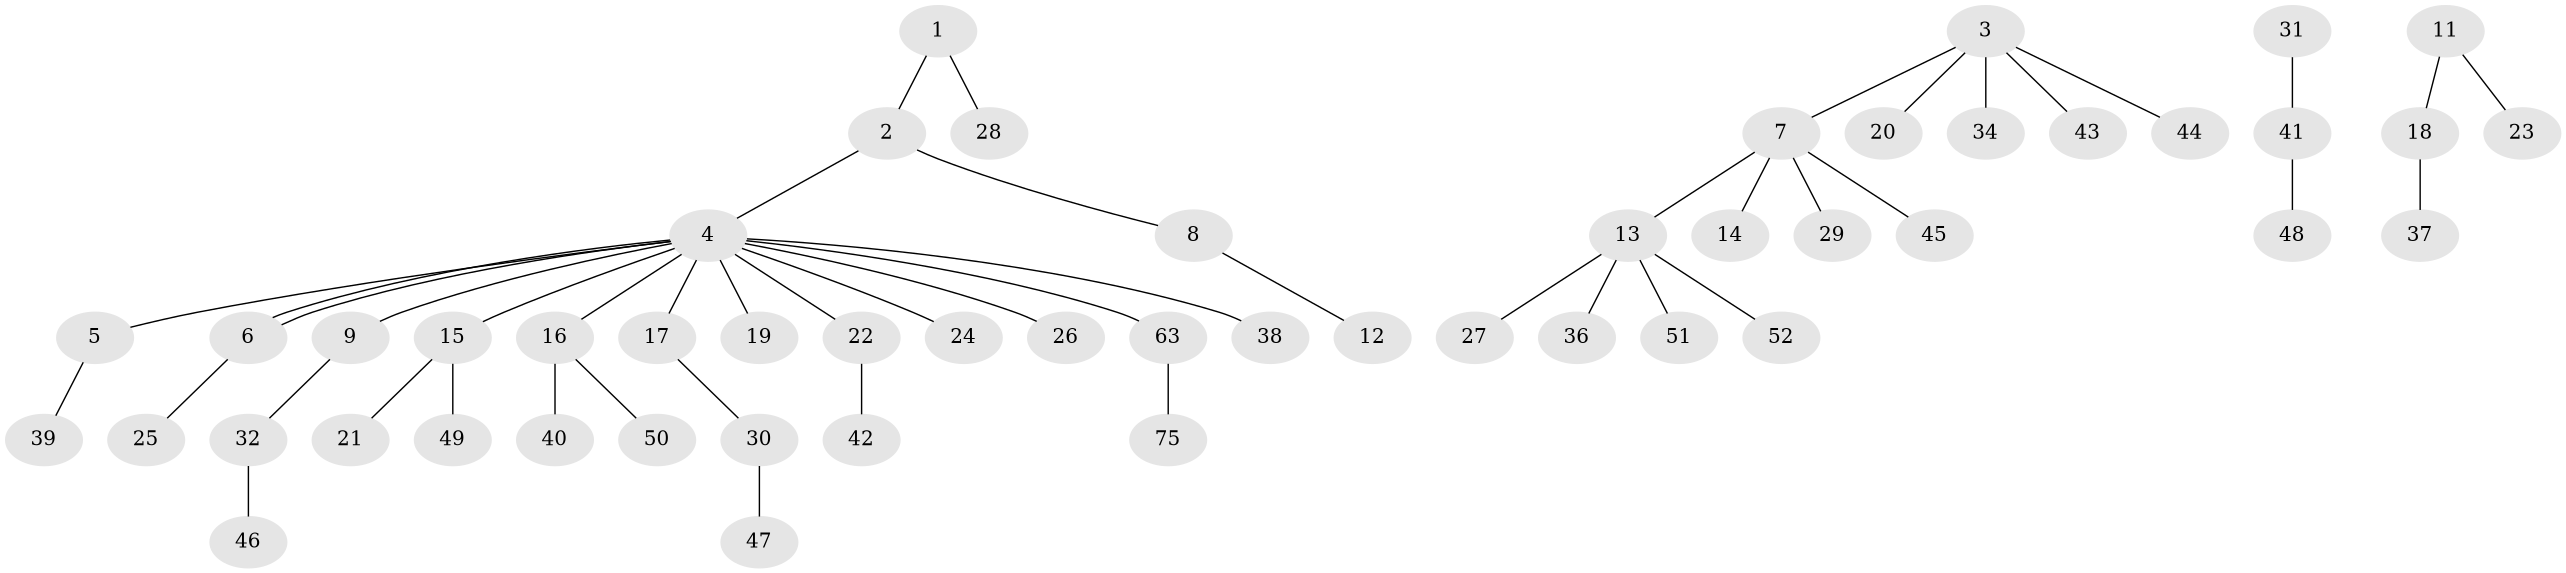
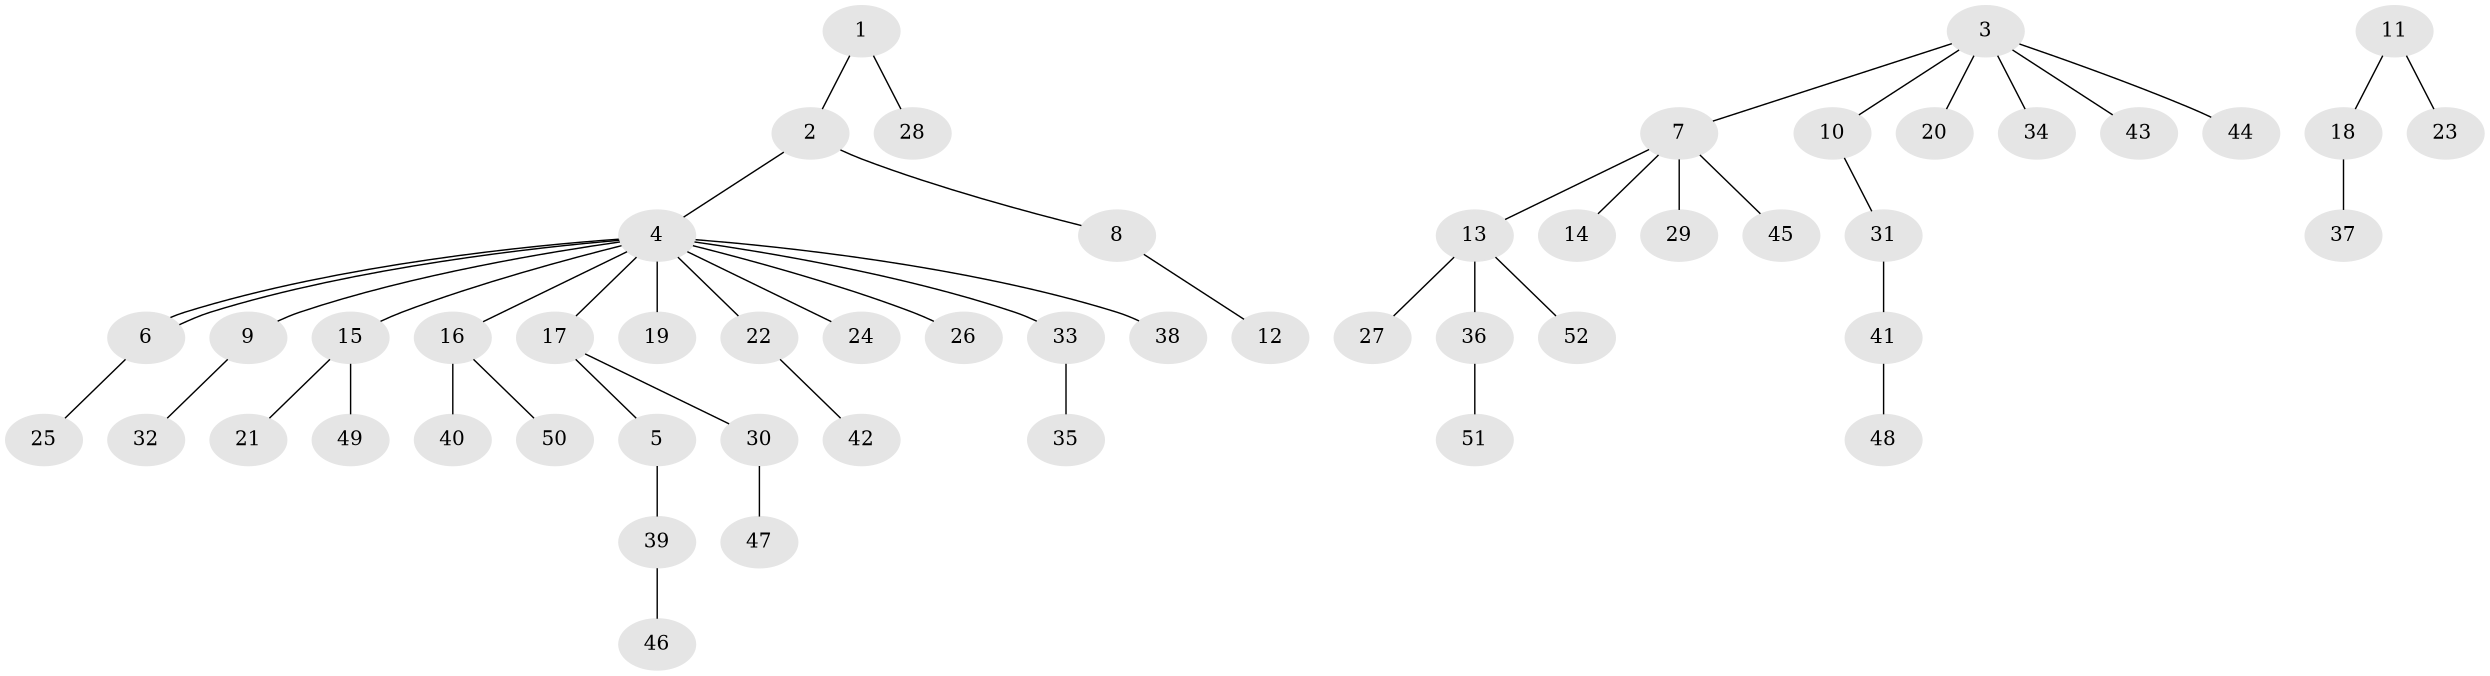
node "10": added
edge "13" -- "51": now "36" -- "51"
edge "4" -- "5": now "17" -- "5"
node "63": label "63" -> "33"
node "75": label "75" -> "35"
edge "32" -- "46": now "39" -- "46"
